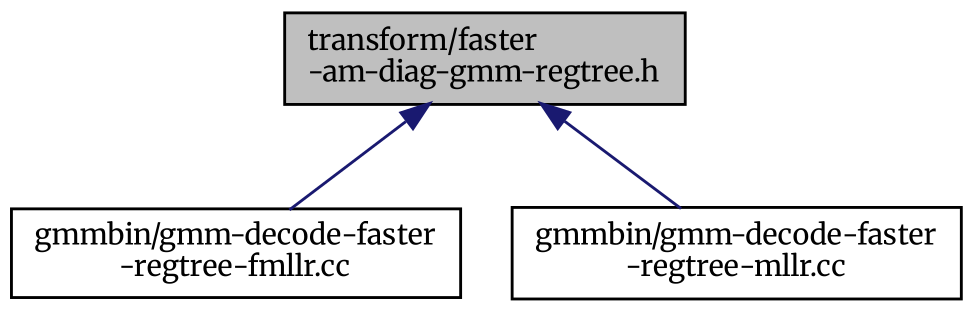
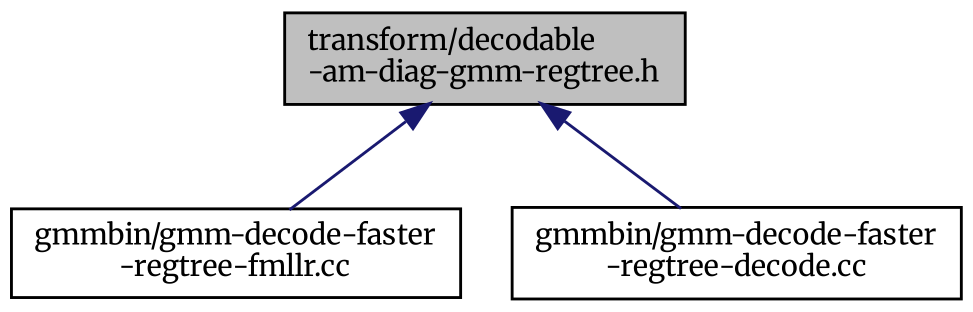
node "transform/faster -am-diag-gmm-regtree.h": label "transform/faster -am-diag-gmm-regtree.h" -> "transform/decodable -am-diag-gmm-regtree.h"
node "gmmbin/gmm-decode-faster -regtree-mllr.cc": label "gmmbin/gmm-decode-faster -regtree-mllr.cc" -> "gmmbin/gmm-decode-faster -regtree-decode.cc"
